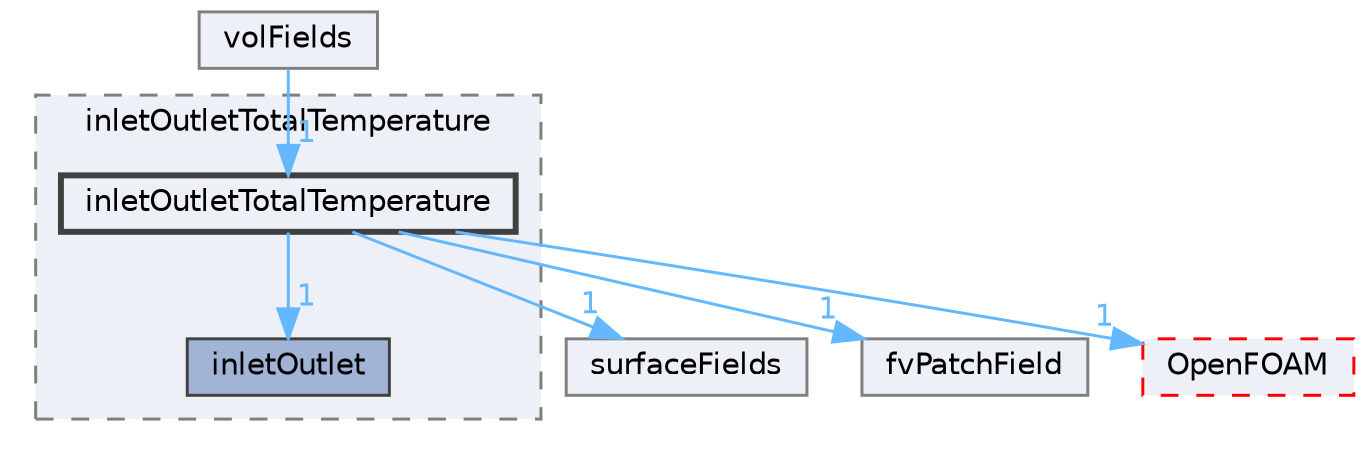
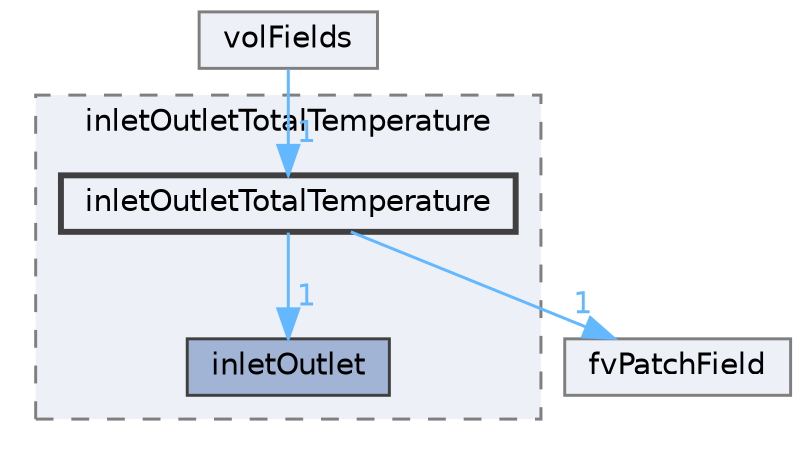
node "surfaceFields": removed
node "OpenFOAM": removed
